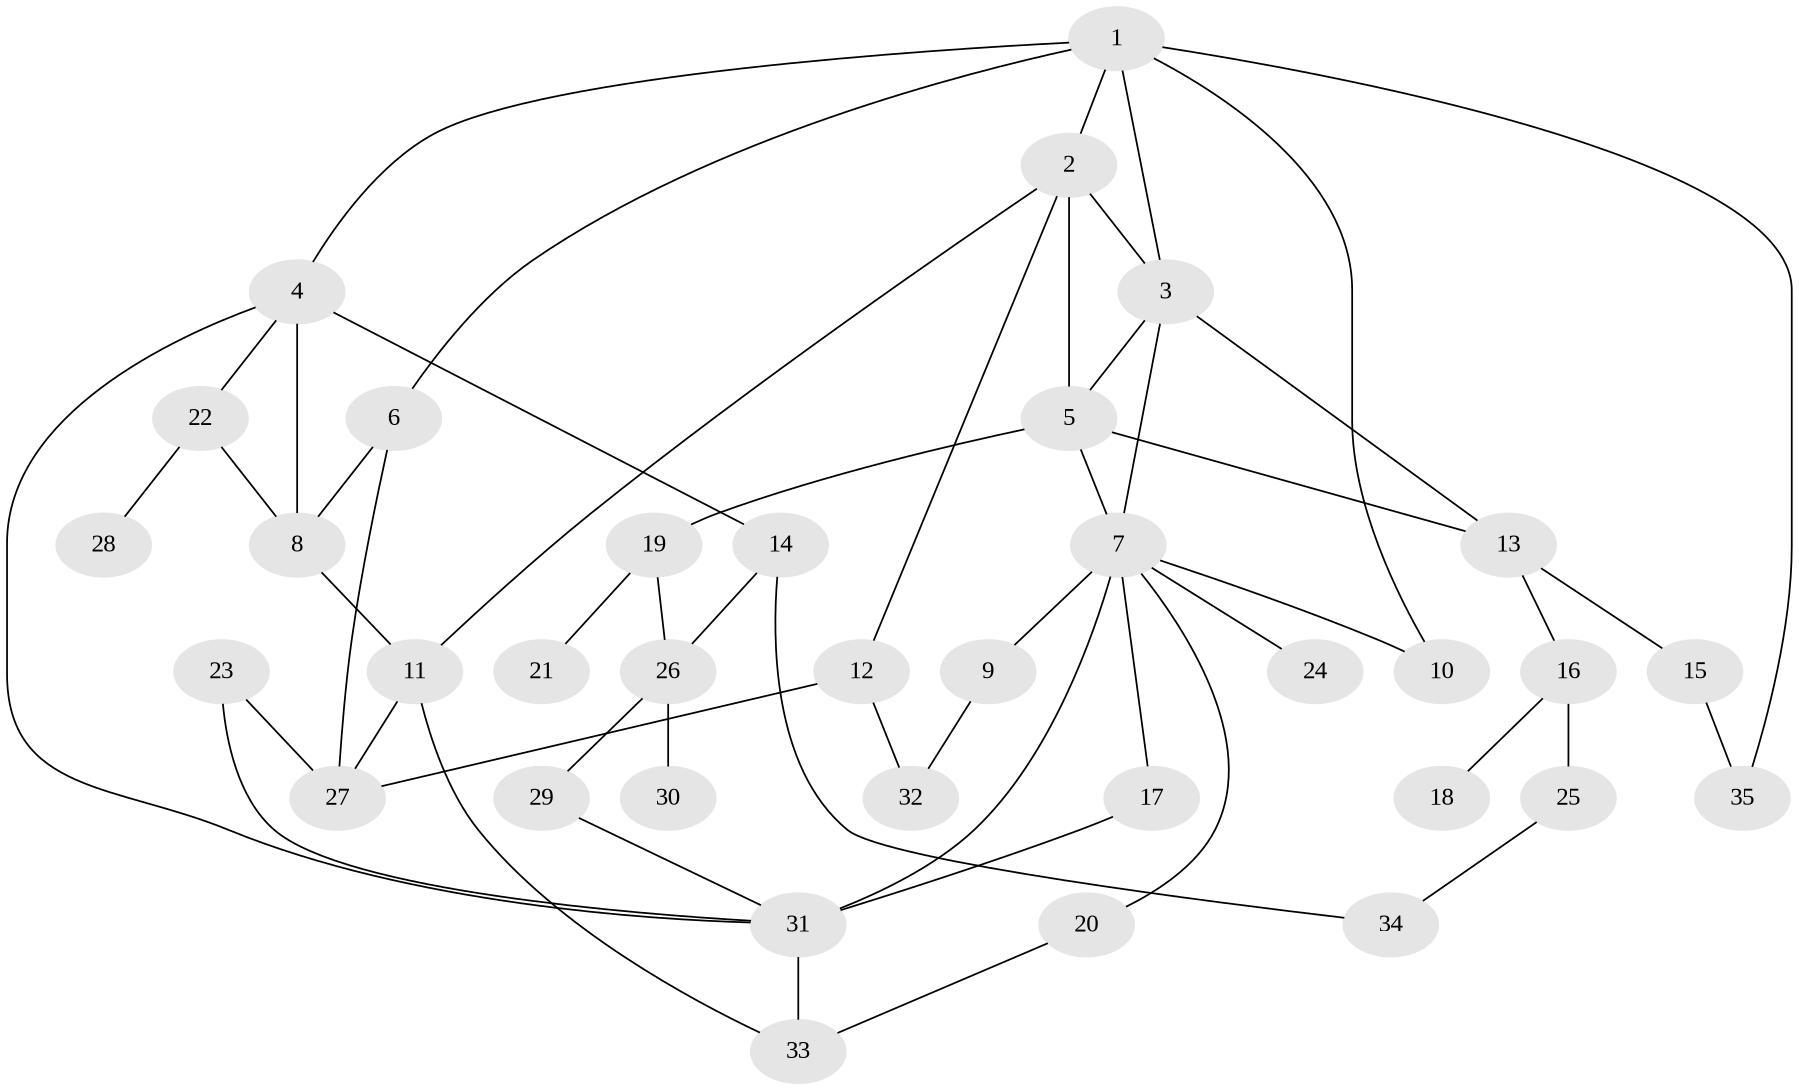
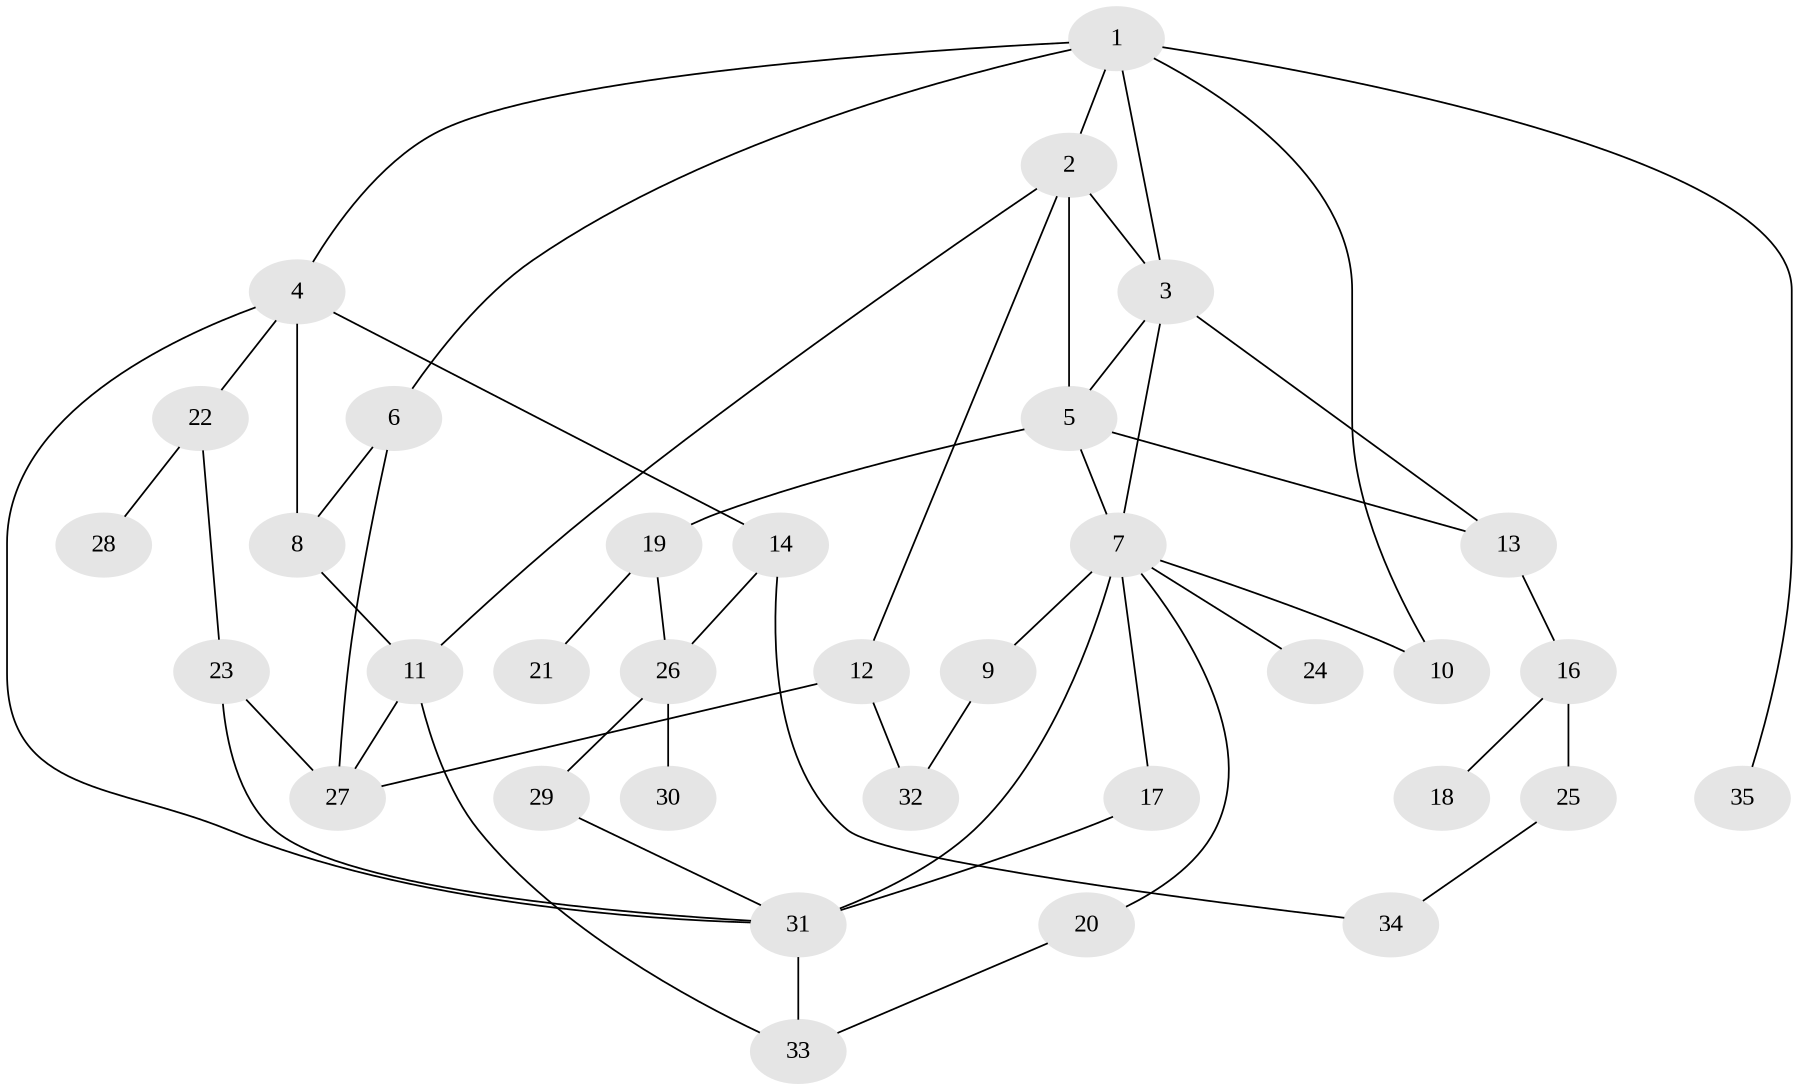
edge "22" -- "8": now "22" -- "23"
node "15": removed
